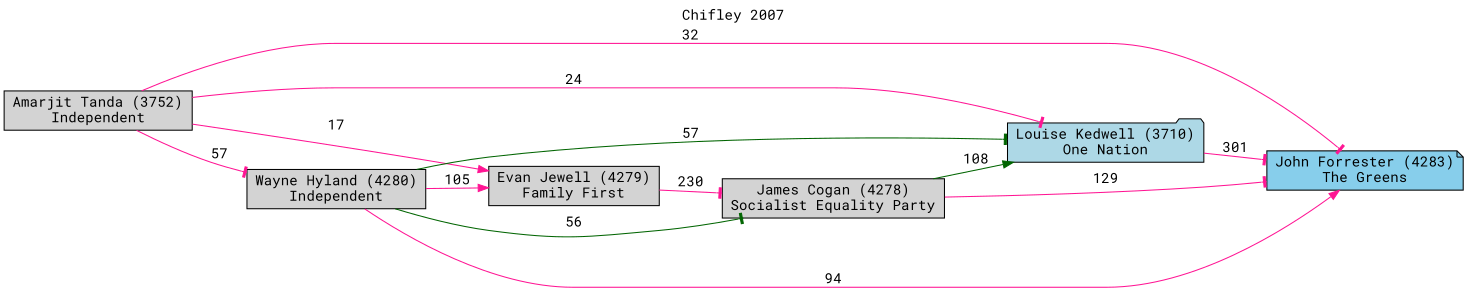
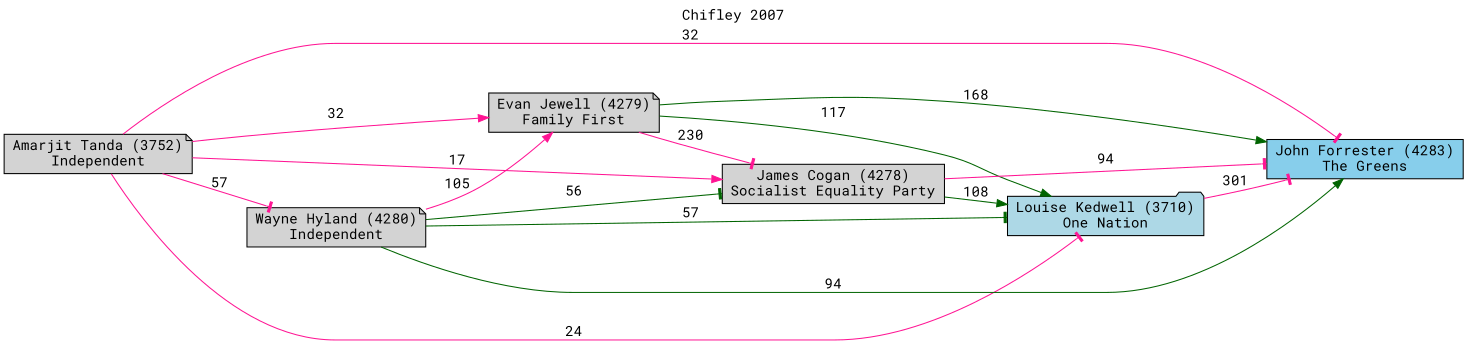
edge "Evan Jewell (4279) Family First" -> "John Forrester (4283) The Greens": added, label "168"
node "Amarjit Tanda (3752) Independent": shape box -> note
edge "Amarjit Tanda (3752) Independent" -> "Evan Jewell (4279) Family First": label "17" -> "32"
edge "Evan Jewell (4279) Family First" -> "Louise Kedwell (3710) One Nation": added, label "117"
edge "Amarjit Tanda (3752) Independent" -> "James Cogan (4278) Socialist Equality Party": added, label "17"
node "John Forrester (4283) The Greens": shape note -> box
edge "James Cogan (4278) Socialist Equality Party" -> "John Forrester (4283) The Greens": label "129" -> "94"
node "Evan Jewell (4279) Family First": shape box -> note
node "Wayne Hyland (4280) Independent": shape box -> note
edge "Wayne Hyland (4280) Independent" -> "John Forrester (4283) The Greens": color deeppink -> darkgreen
